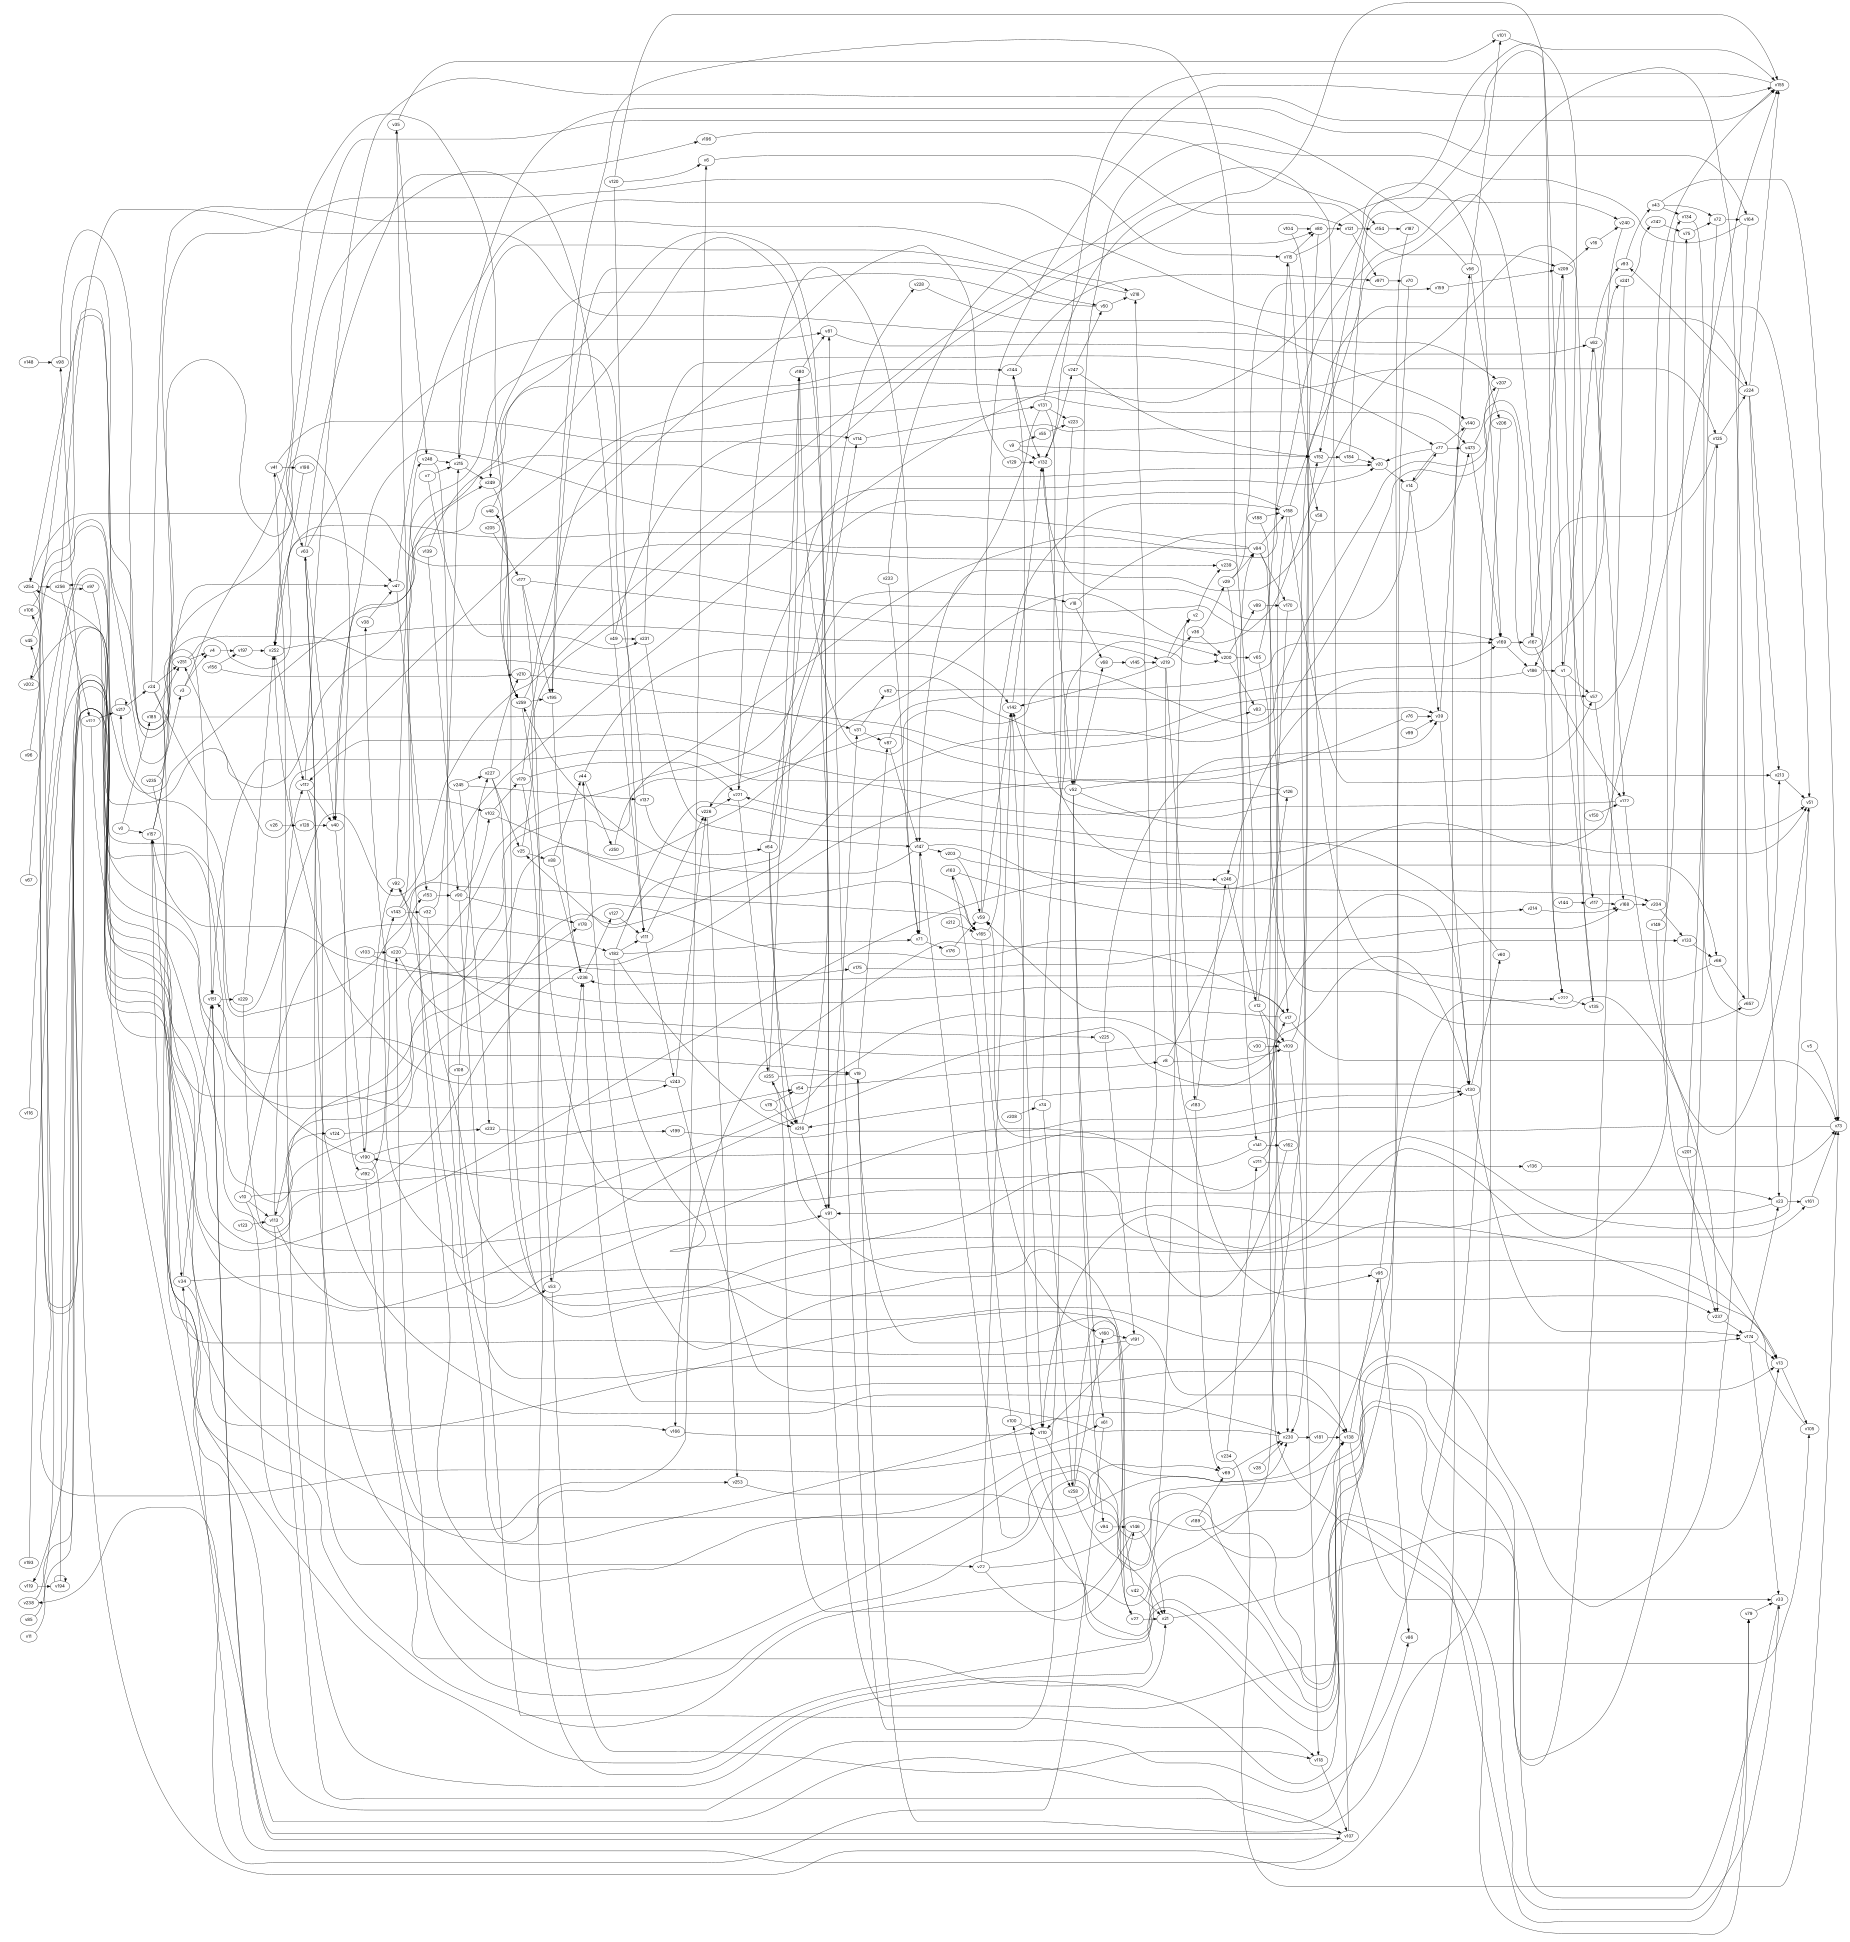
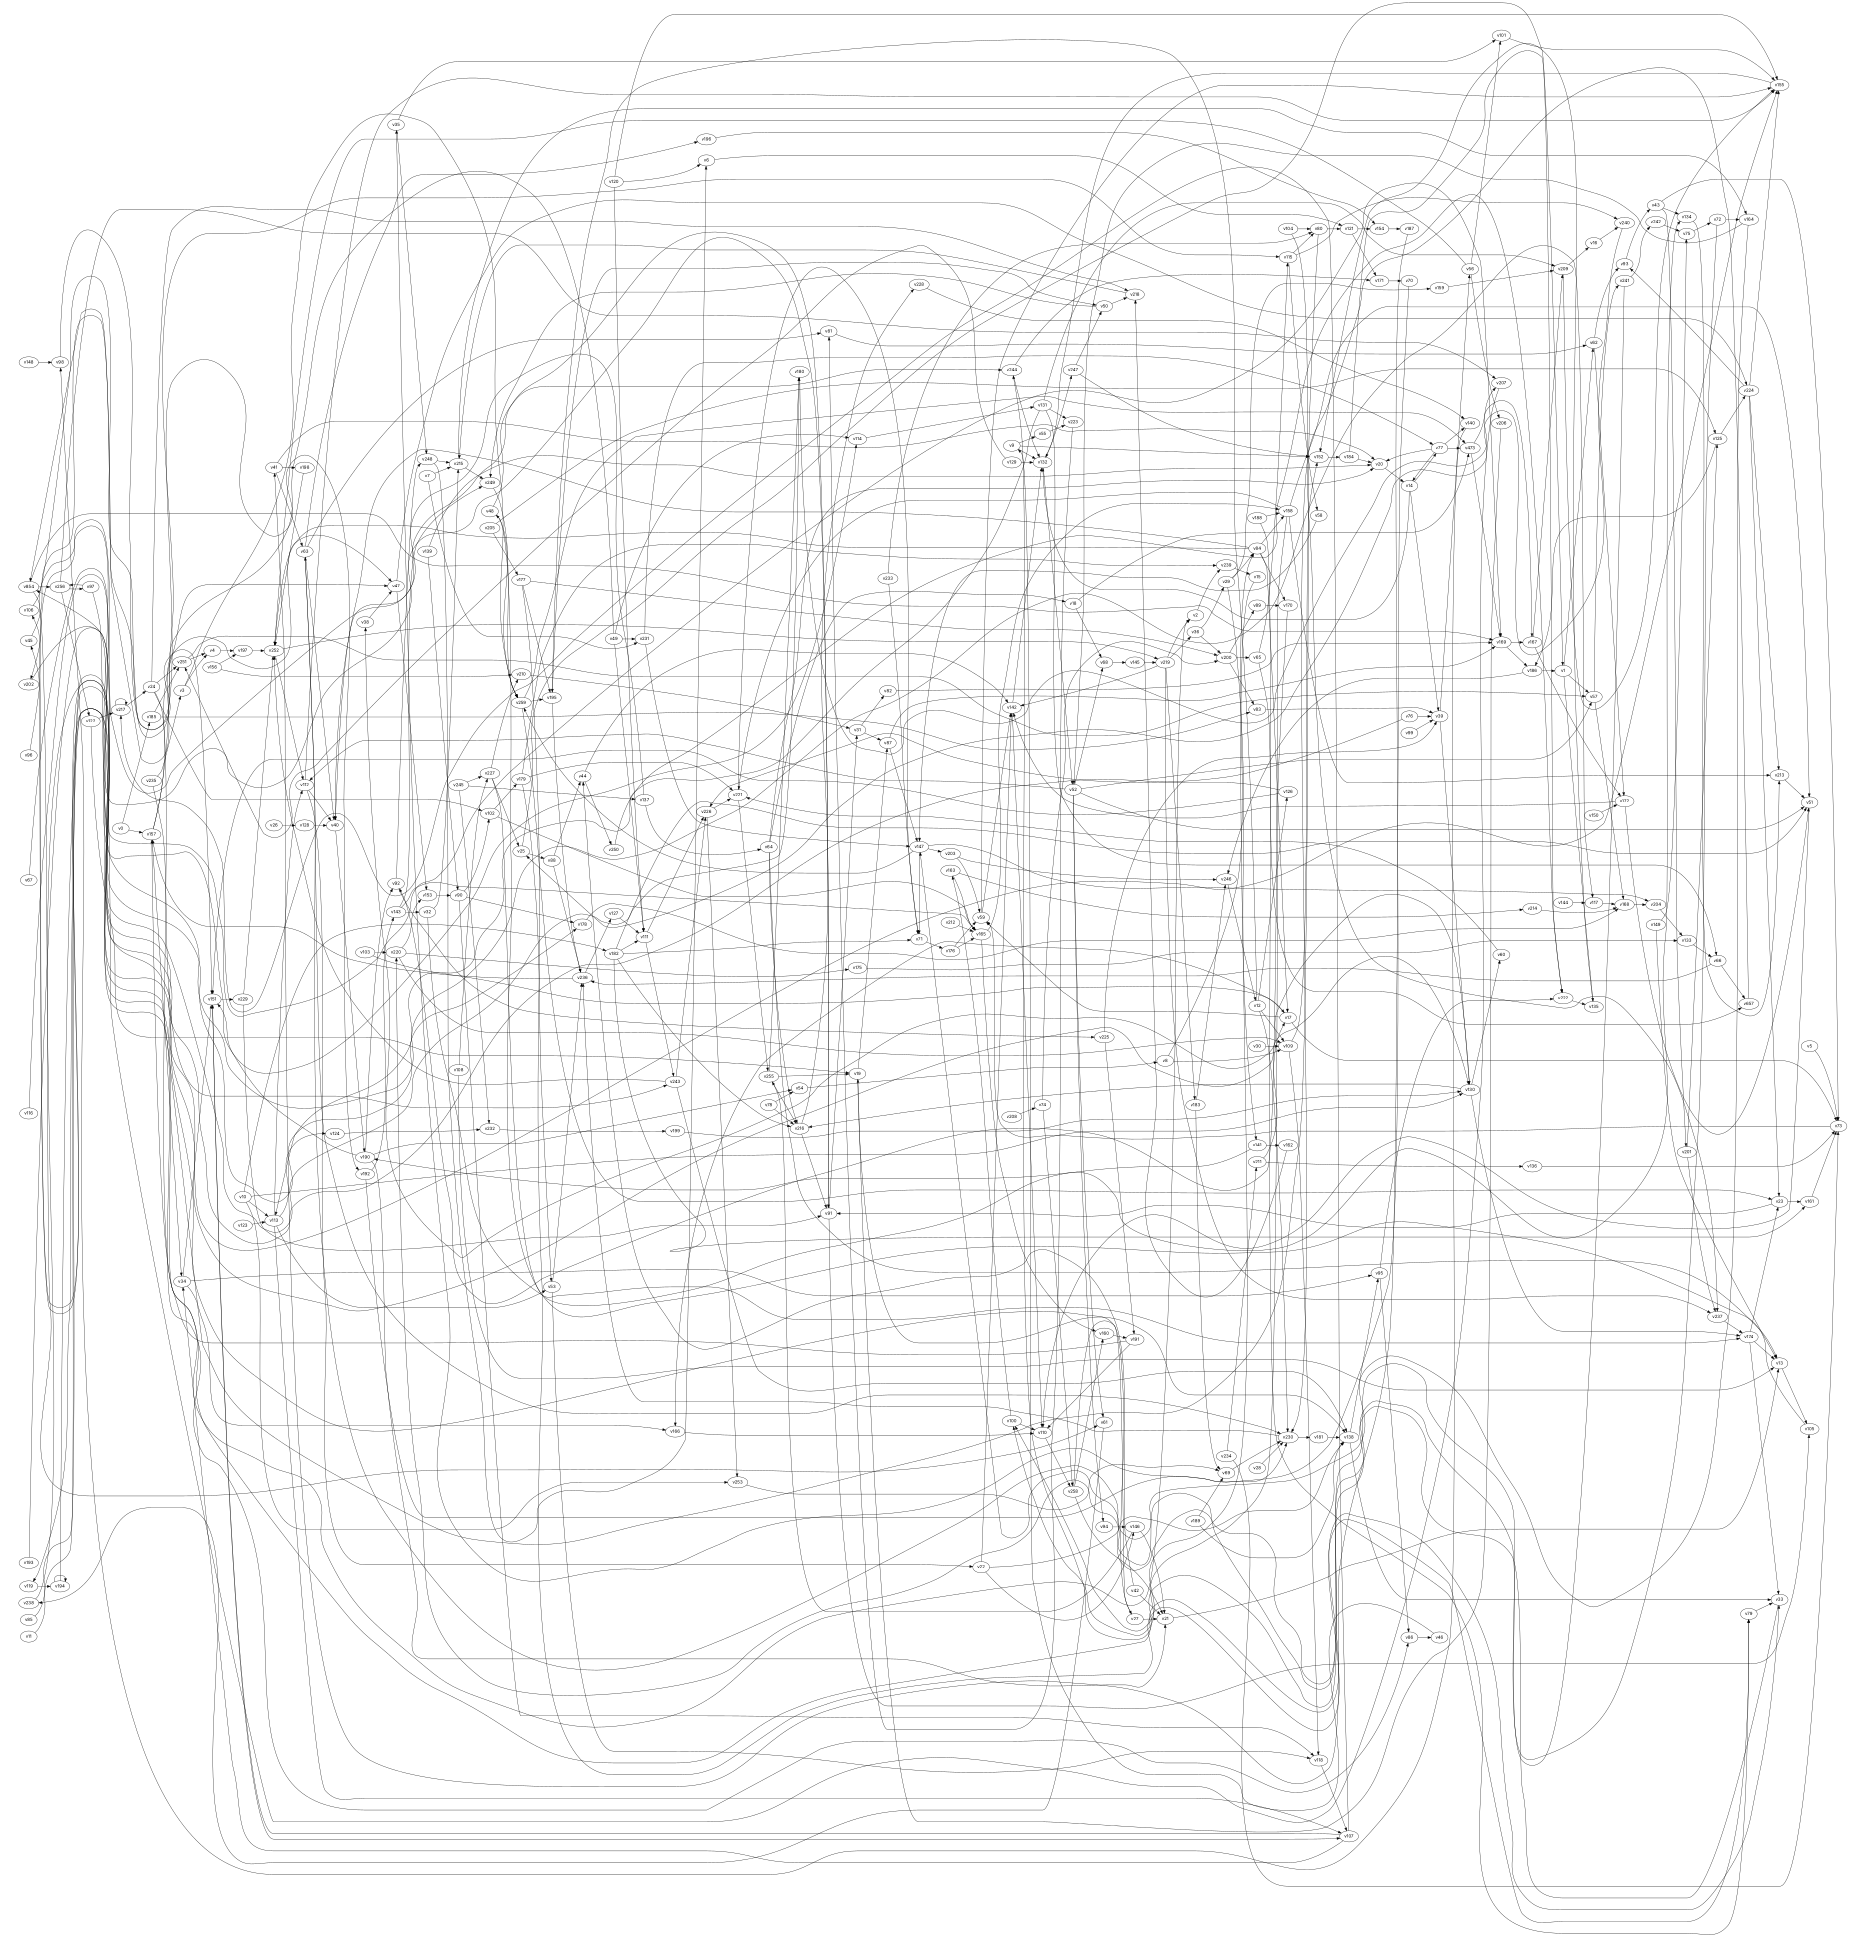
edge "v43" -> "v72": now "v43" -> "v201"
node "v971": label "v971" -> "v171"
edge "v180" -> "v81": removed
node "v15": added
node "v254": label "v254" -> "v854"
edge "v176" -> "v165": added
node "v46": added
